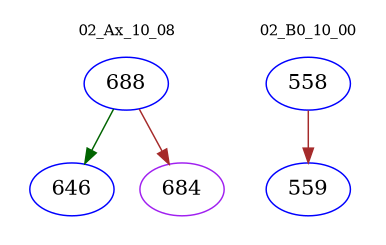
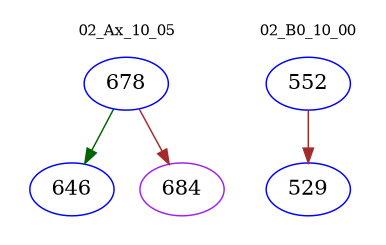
cluster "02_Ax_10_08": label "02_Ax_10_08" -> "02_Ax_10_05"
node "688": label "688" -> "678"
node "558": label "558" -> "552"
node "559": label "559" -> "529"
